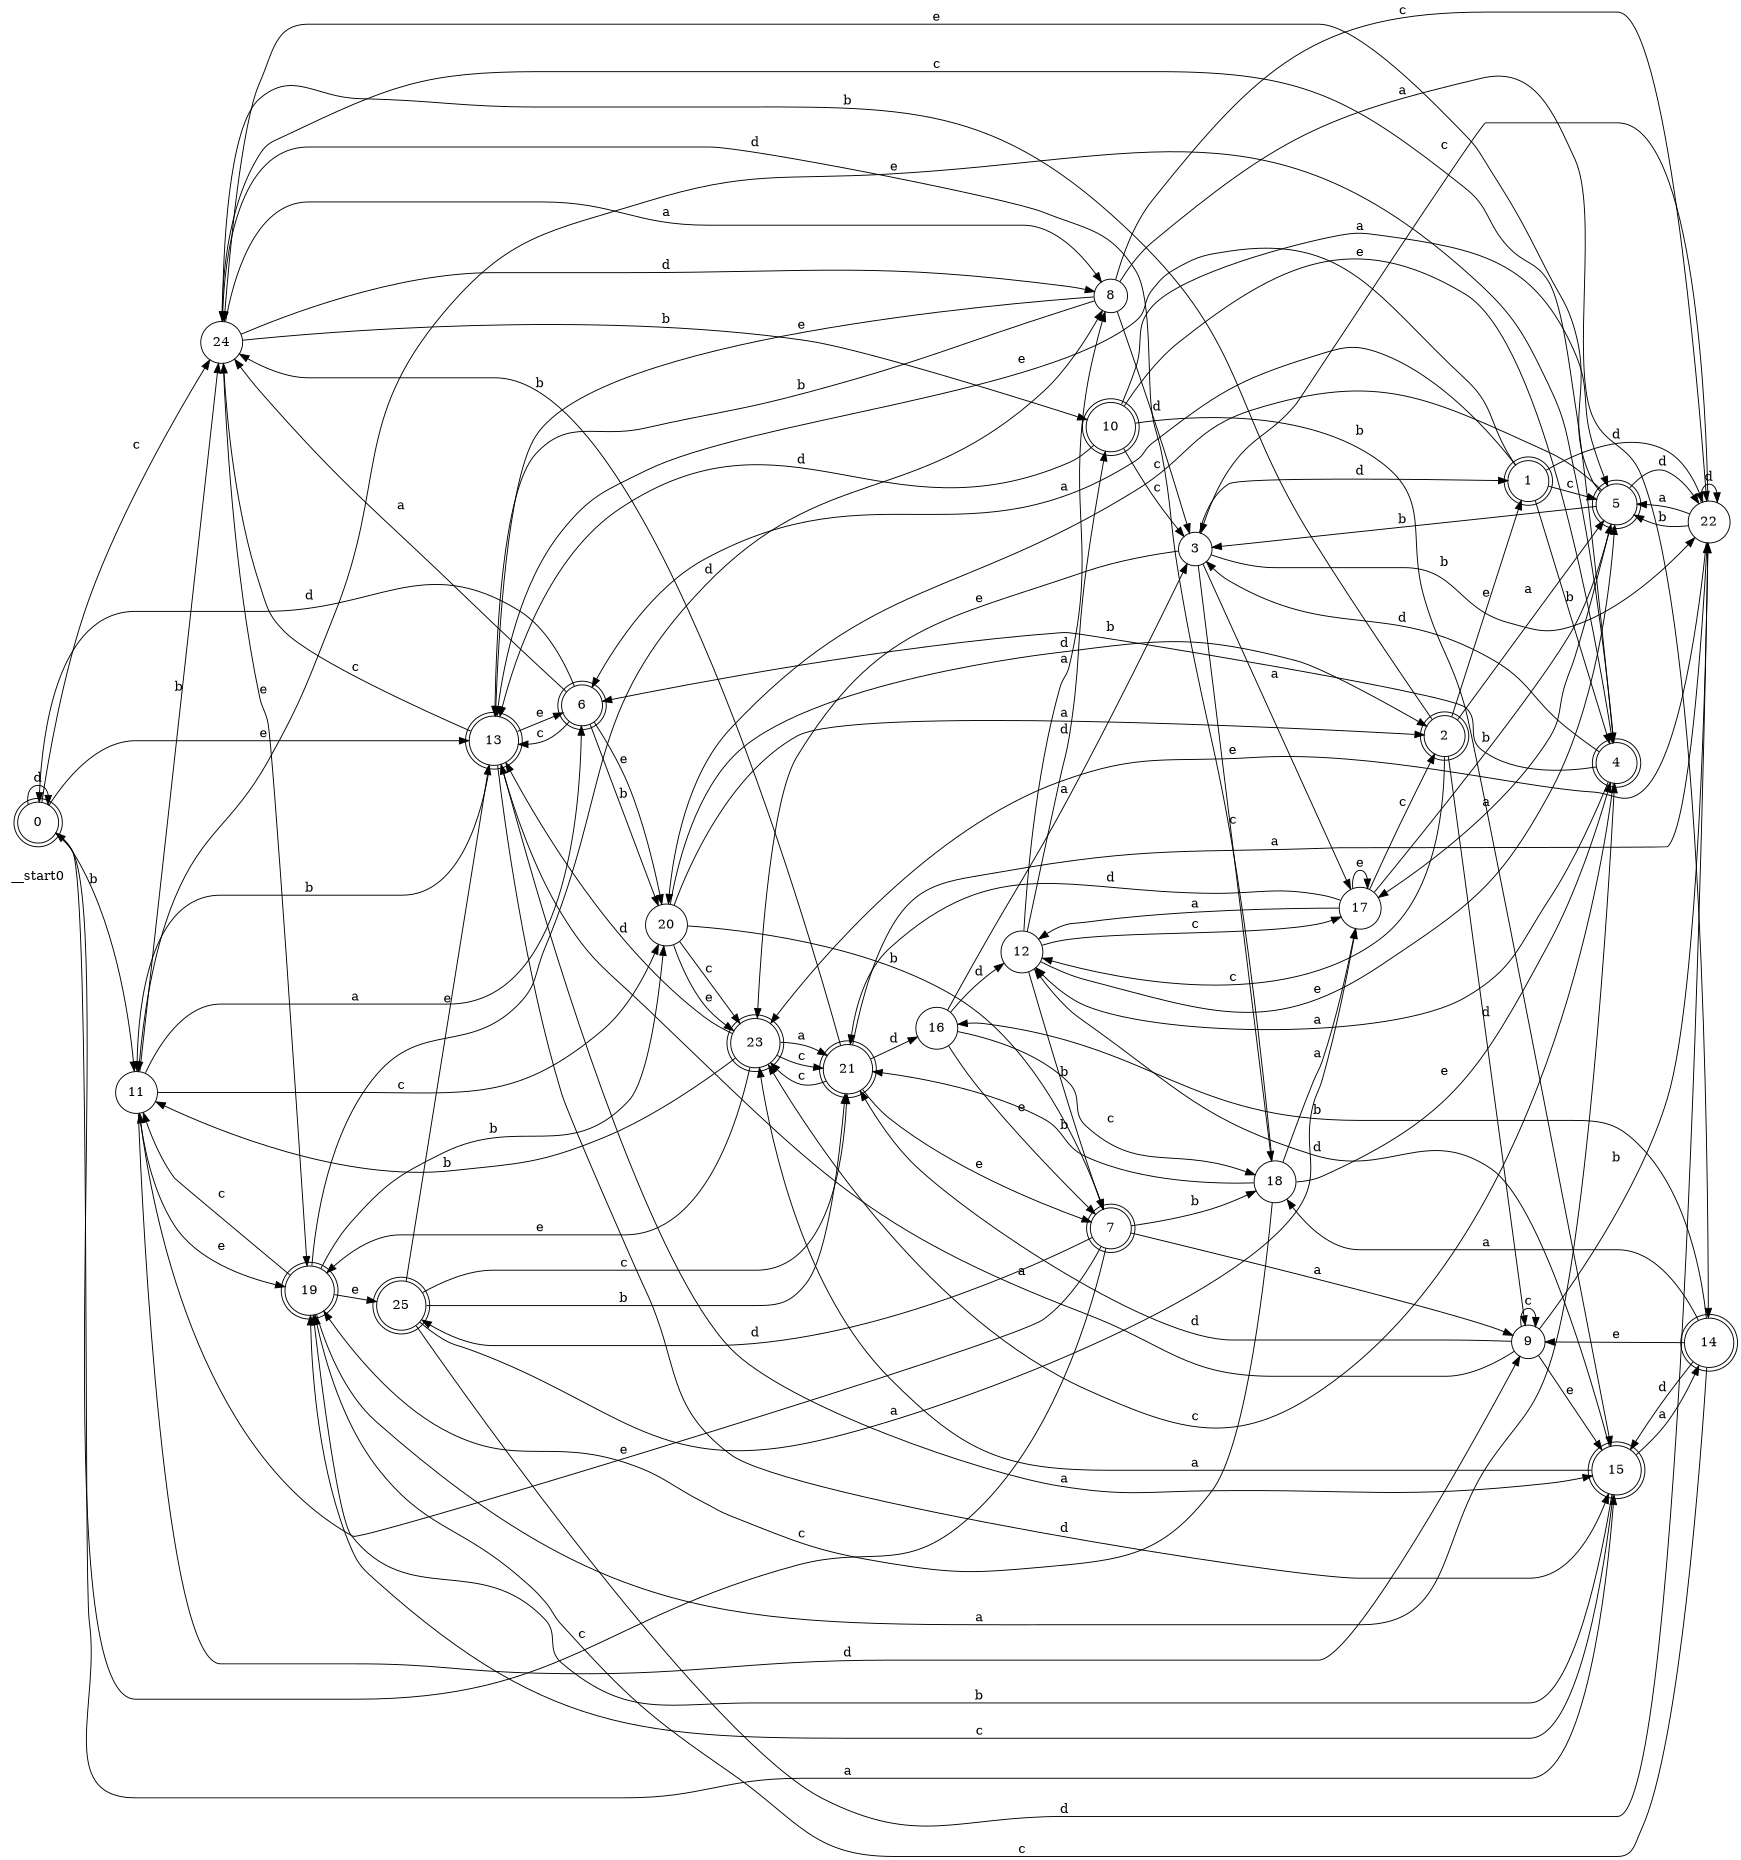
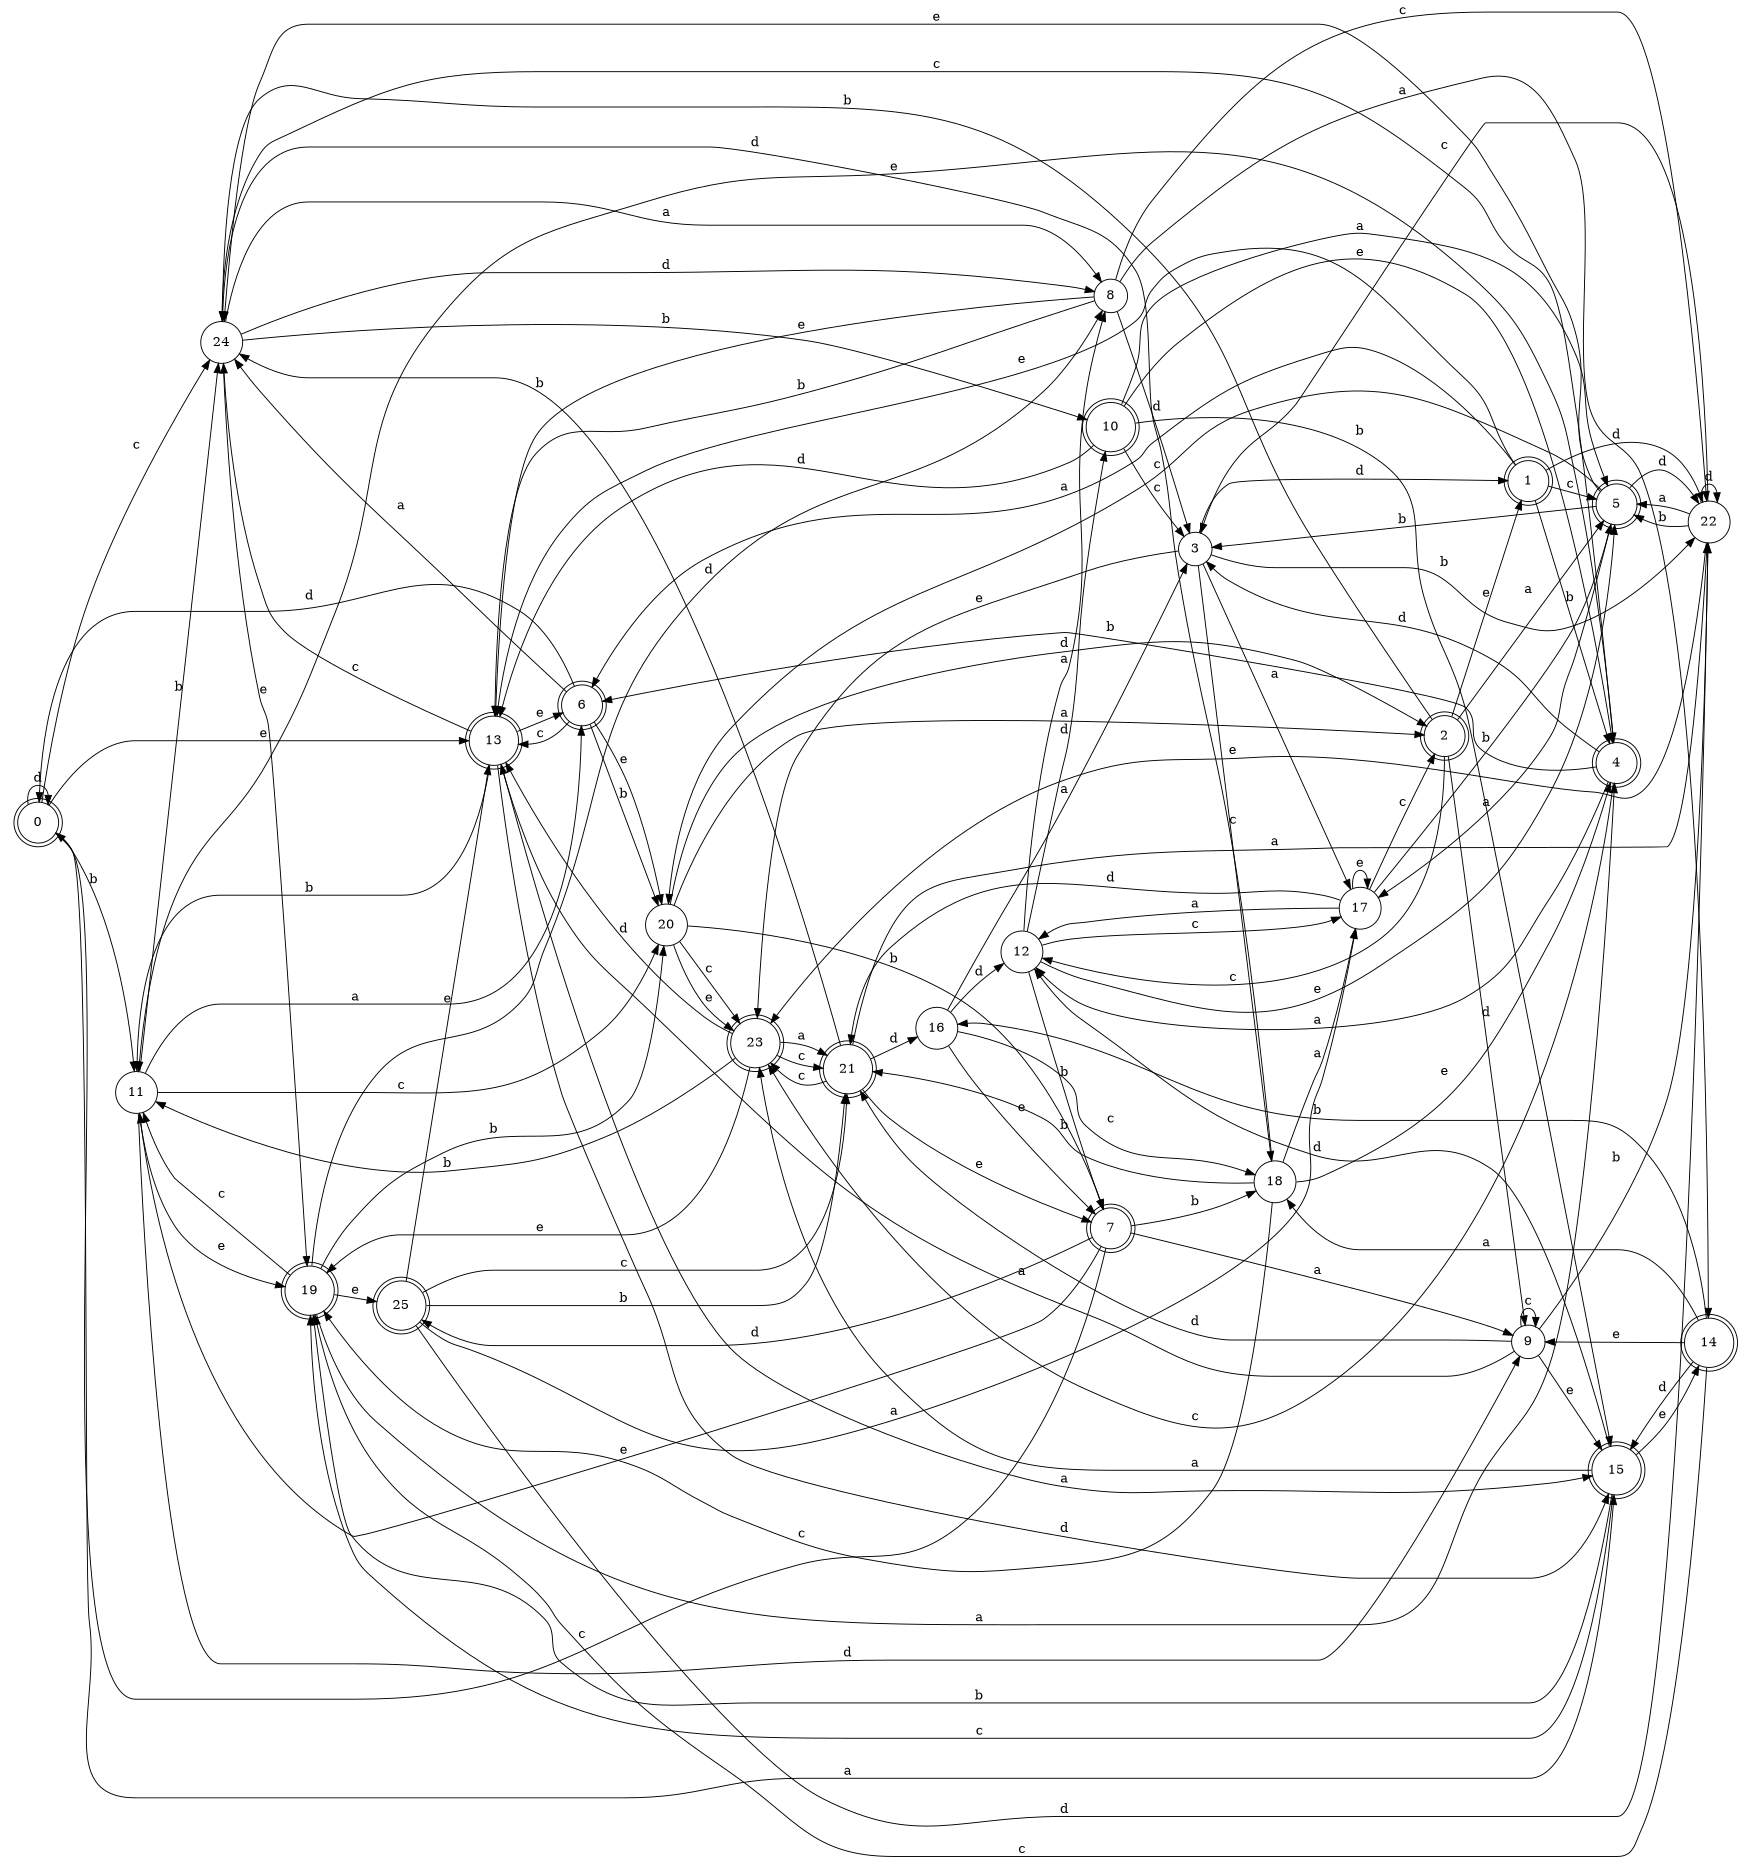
node "__start0": removed
edge "15" -> "14": label "a" -> "e"
